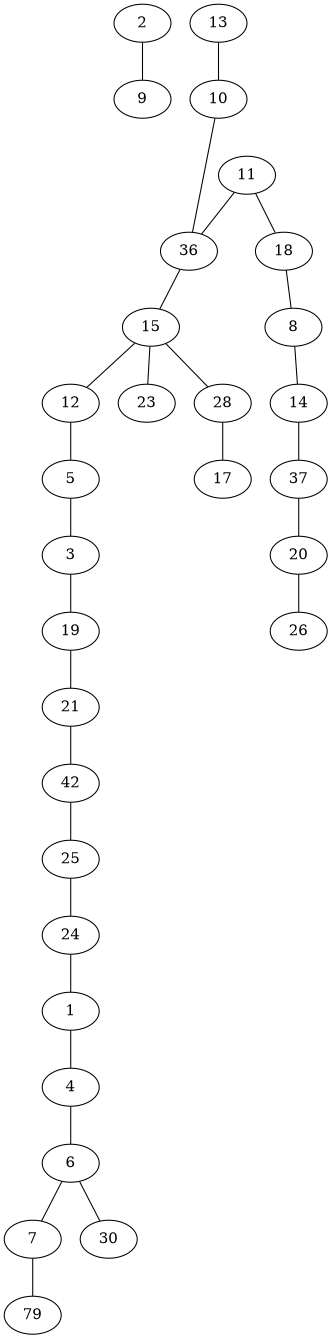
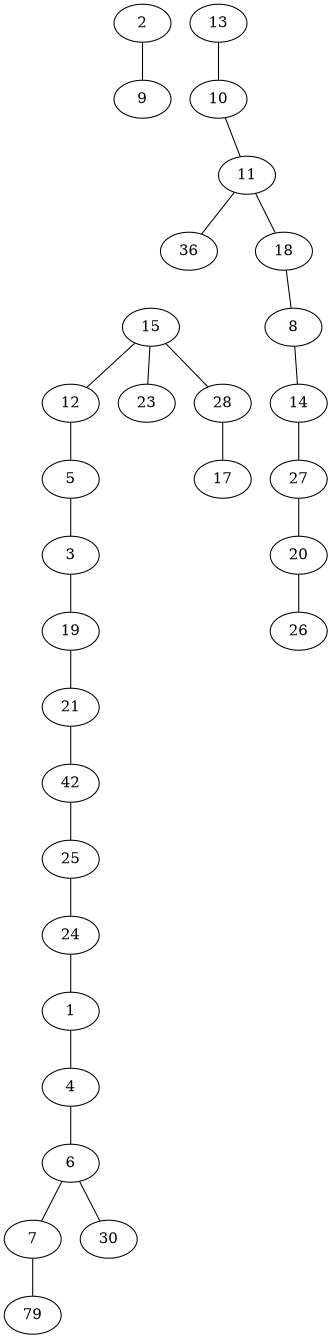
edge "10" -- "36": now "10" -- "11"
edge "36" -- "15": removed
node "37": label "37" -> "27"
